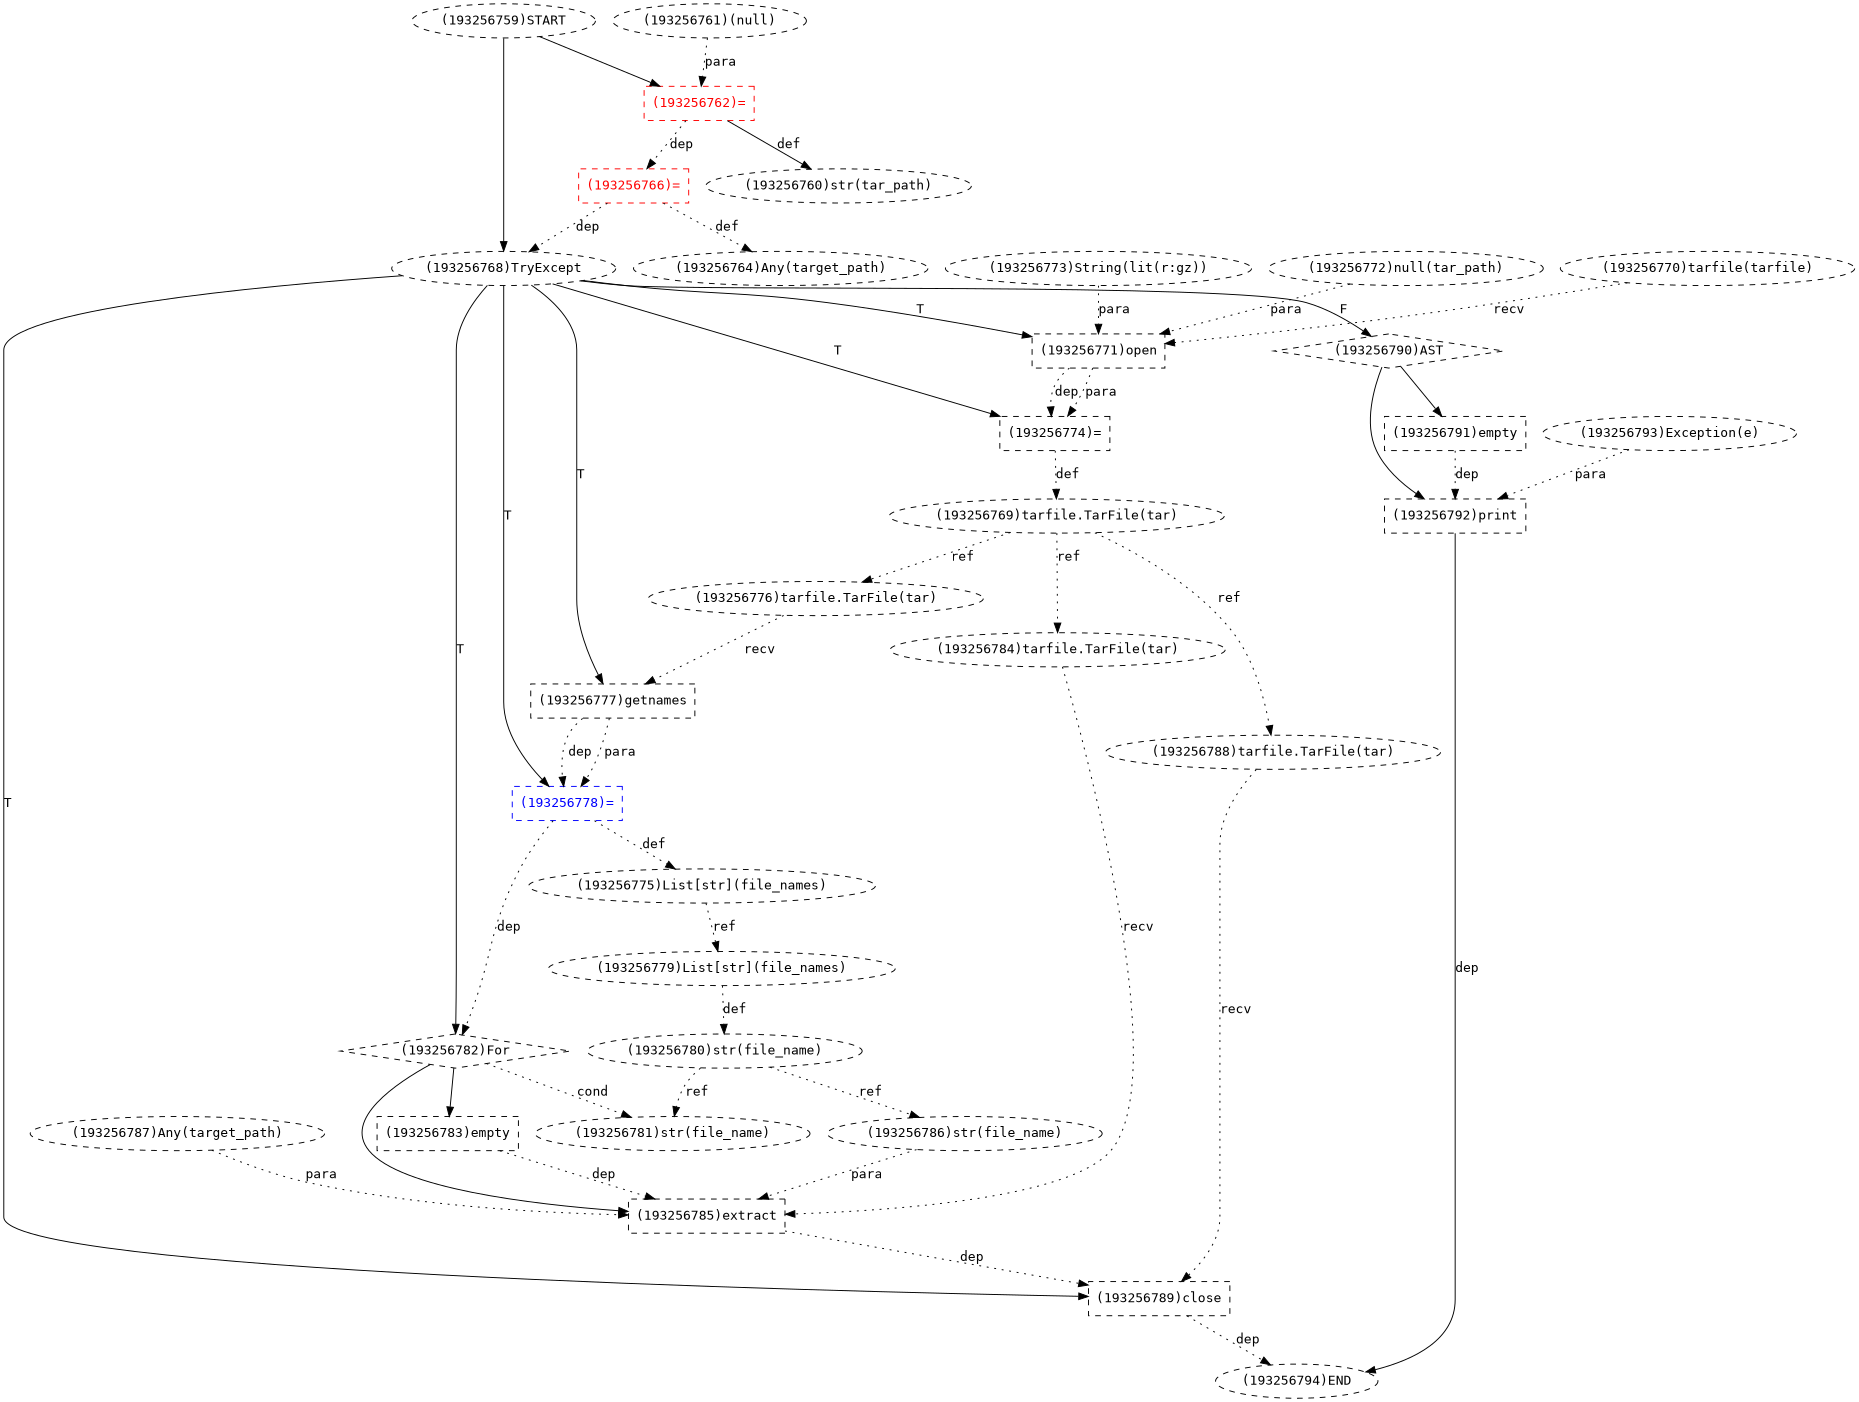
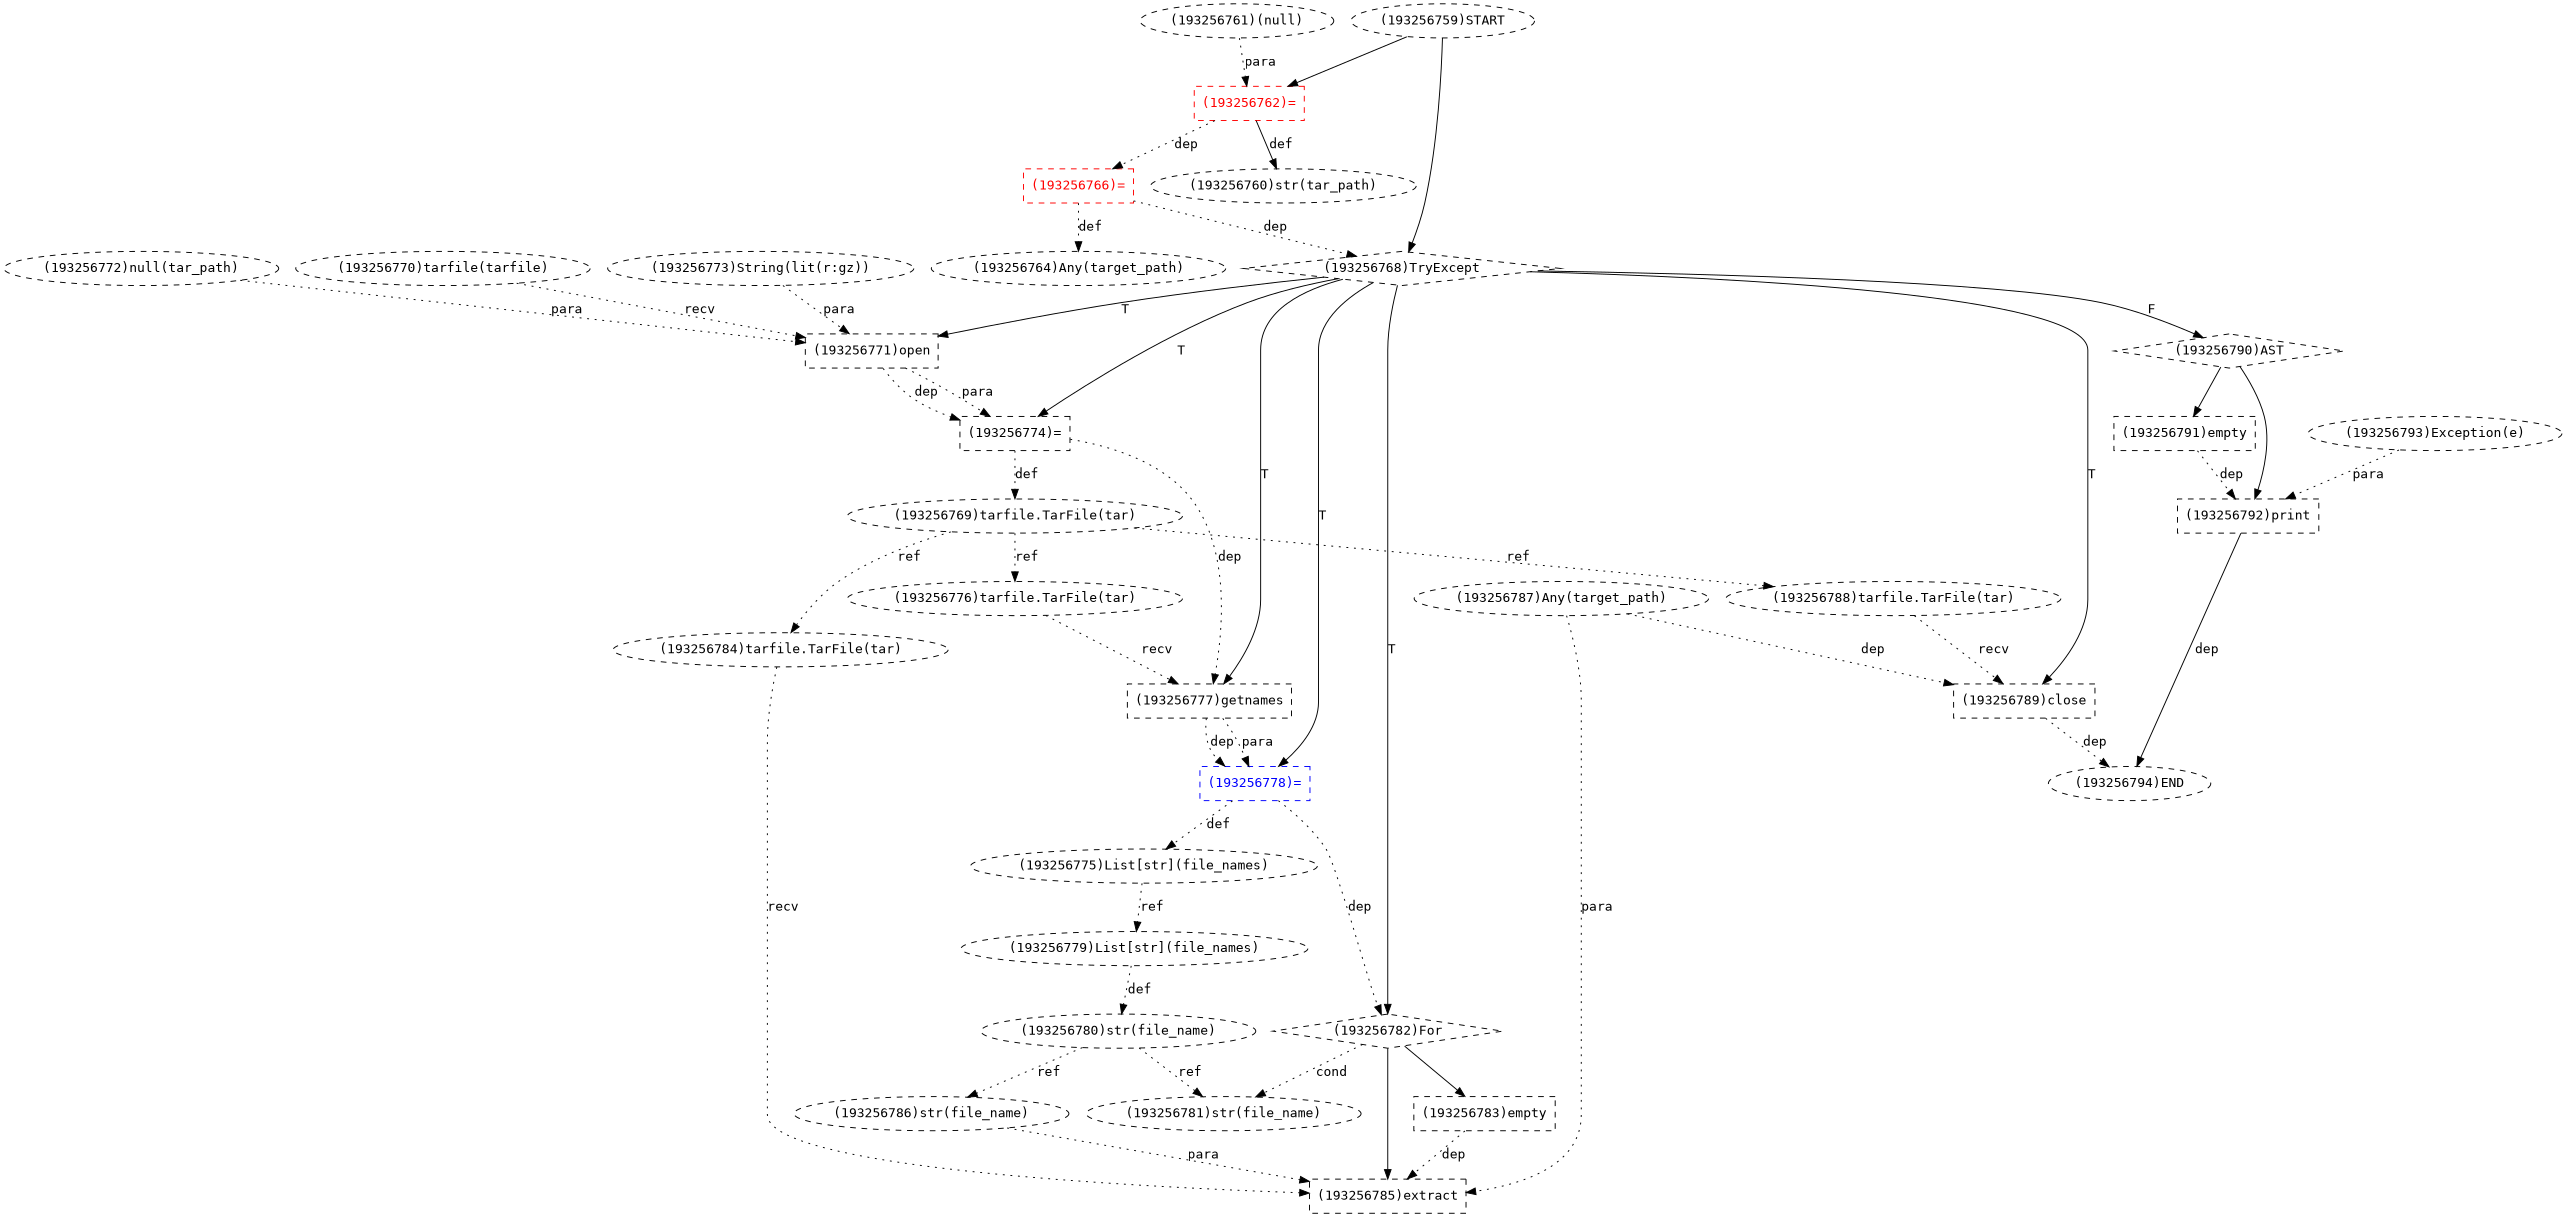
node "(193256768)TryExcept": shape ellipse -> diamond
edge "(193256774)=" -> "(193256777)getnames": added, label "dep"
edge "(193256785)extract" -> "(193256789)close": now "(193256787)Any(target_path)" -> "(193256789)close"
